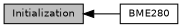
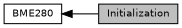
edge "BME280" -> "Initialization": reversed
